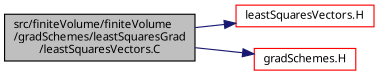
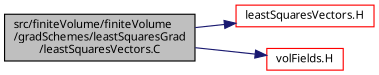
node "gradSchemes.H": label "gradSchemes.H" -> "volFields.H"
